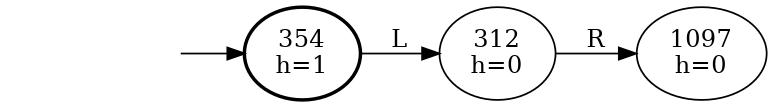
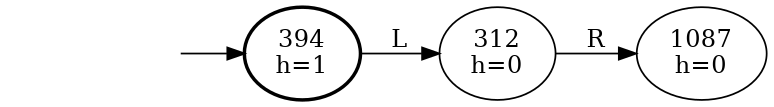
node "354 h=1": label "354 h=1" -> "394 h=1"
node "1097 h=0": label "1097 h=0" -> "1087 h=0"
